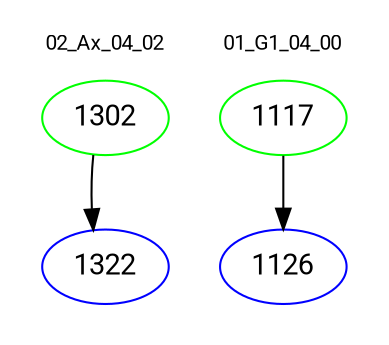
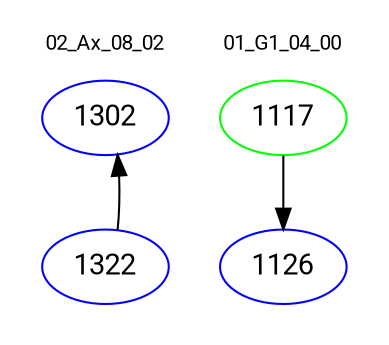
cluster "02_Ax_04_02": label "02_Ax_04_02" -> "02_Ax_08_02"
node "1302": color green -> blue
edge "1302" -> "1322": reversed
